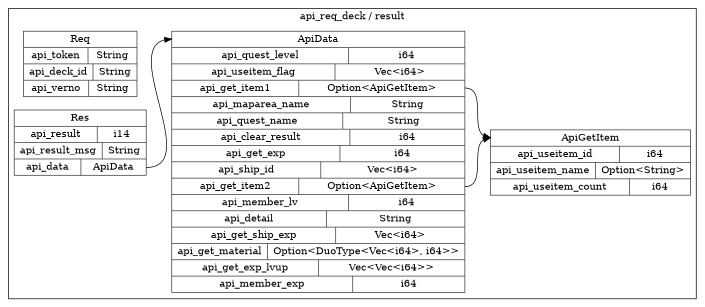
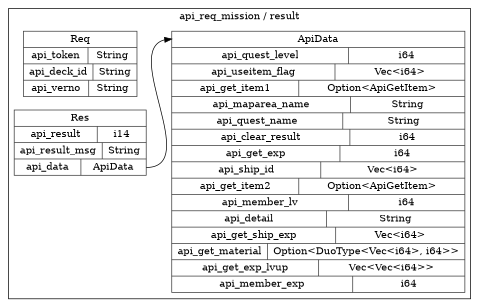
cluster "api_req_deck / result": label "api_req_deck / result" -> "api_req_mission / result"
node "ApiGetItem": removed
